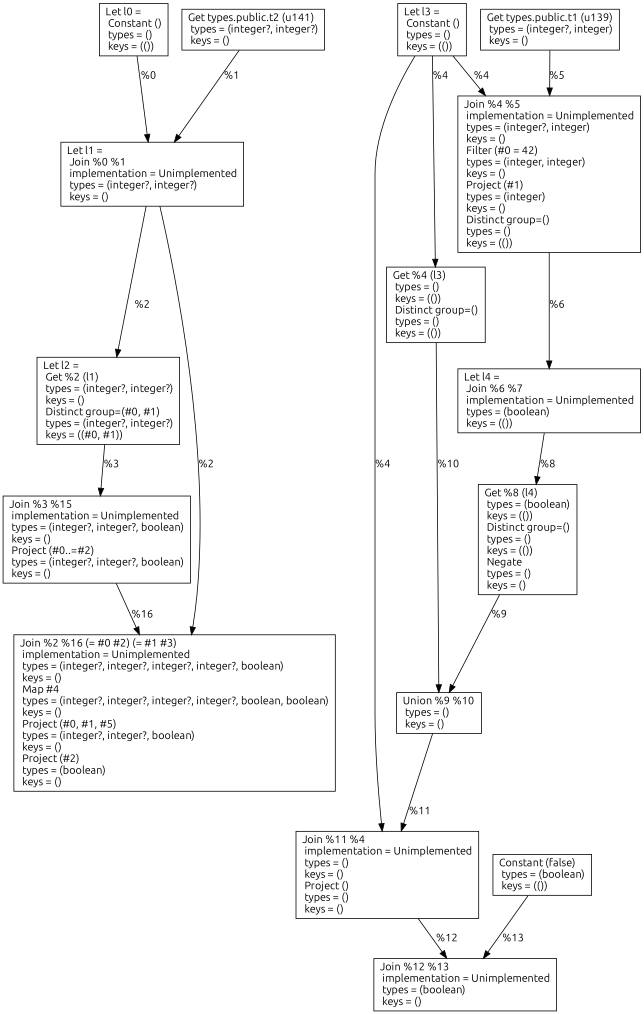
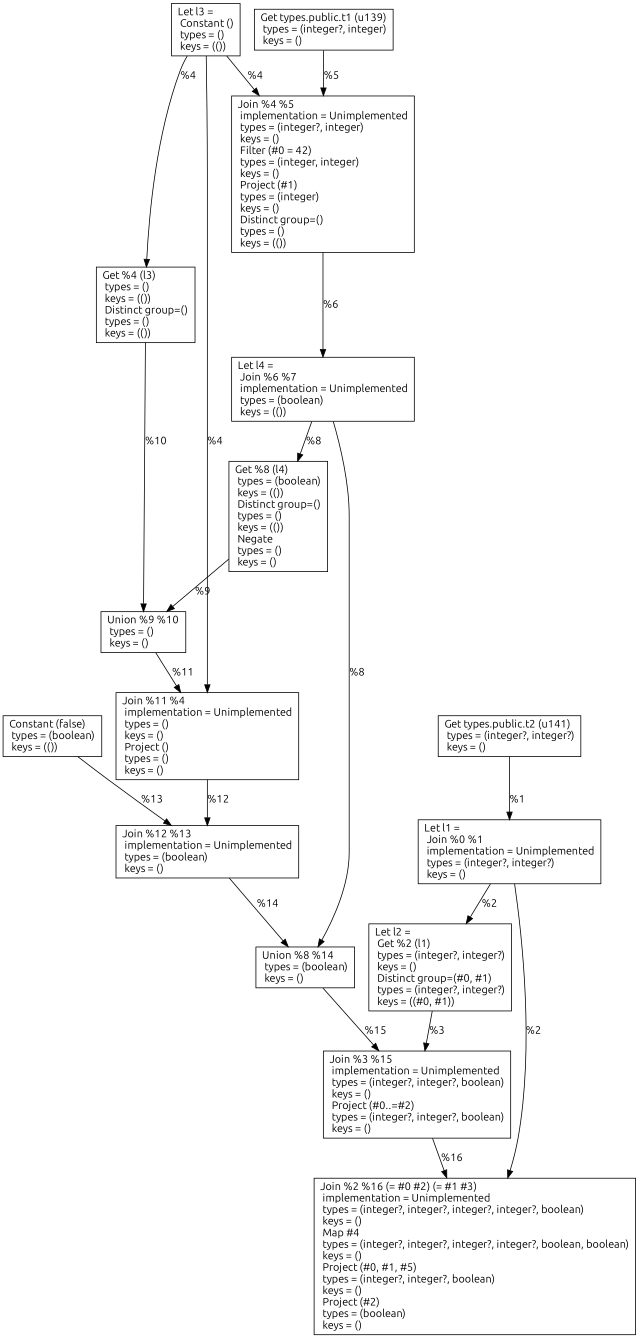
node "Let l0 = Constant () types = () keys = (())": removed
node "Union %8 %14 types = (boolean) keys = ()": added
